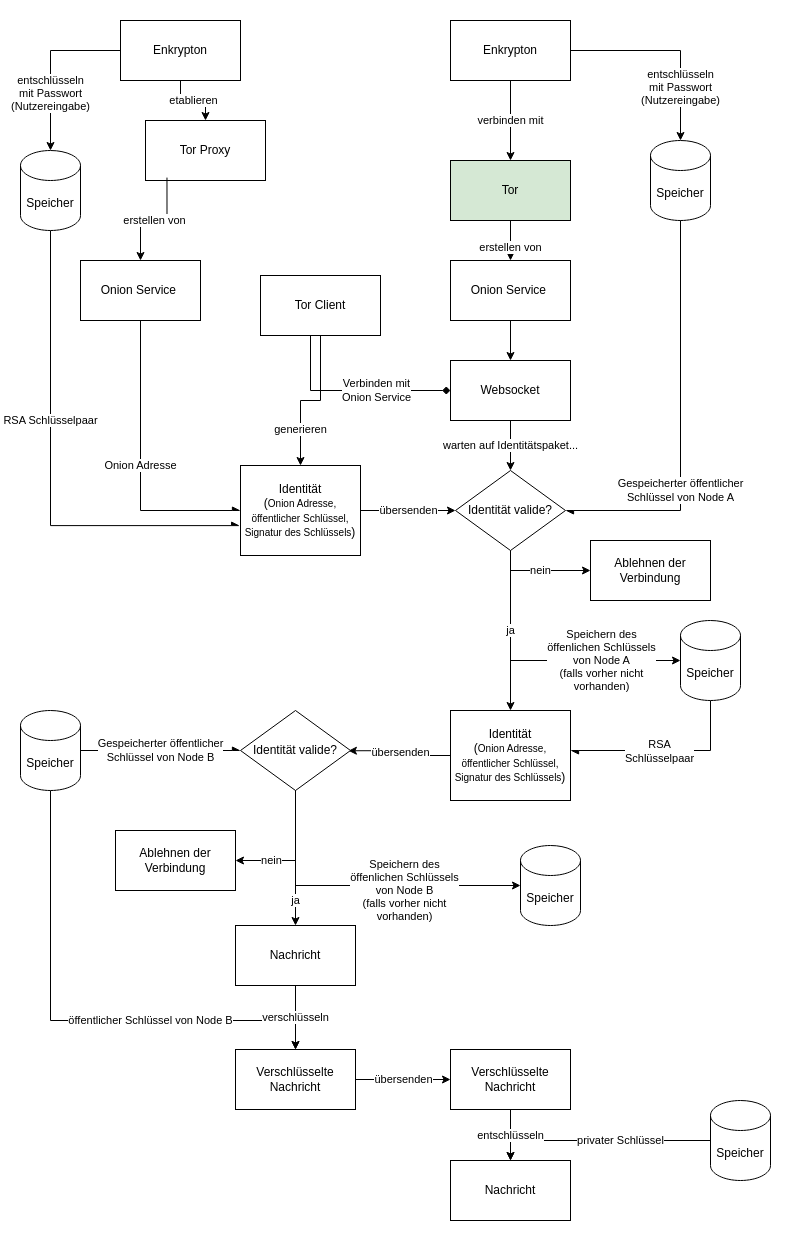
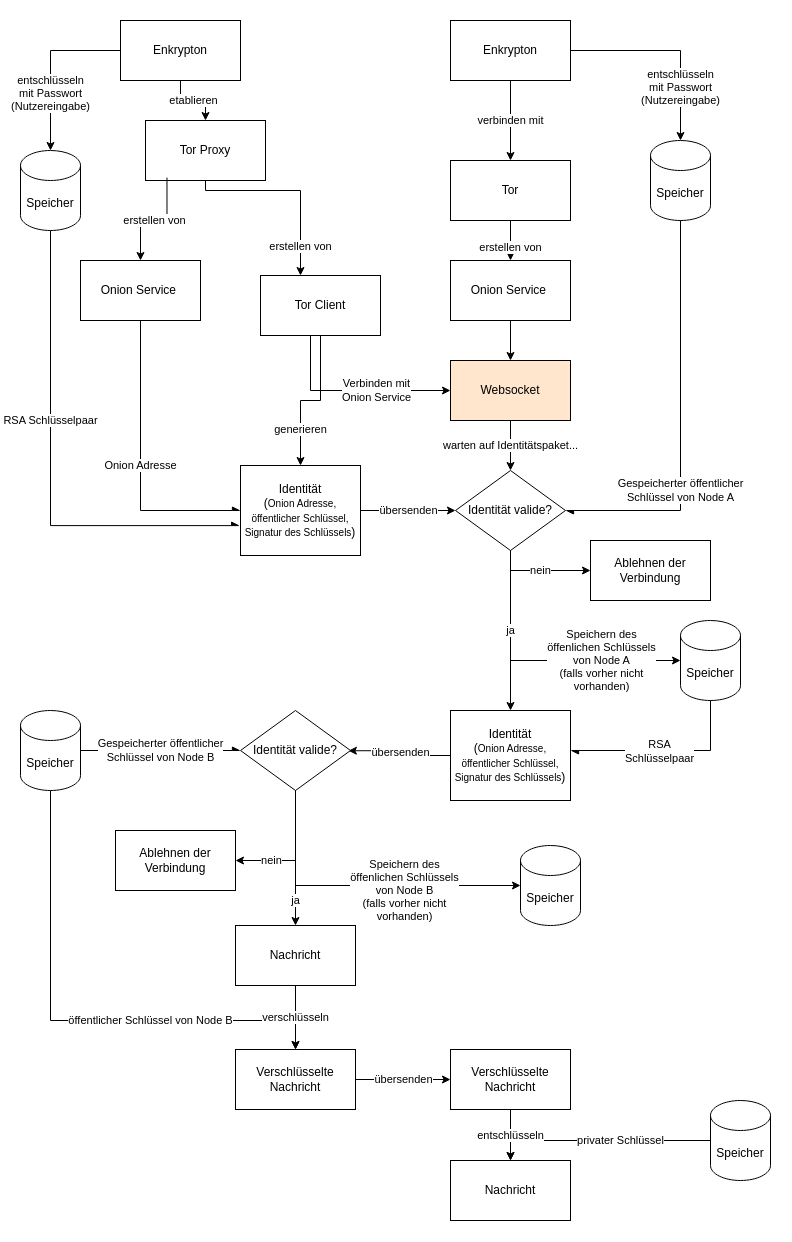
edge "Tor Proxy" -> "Tor Client": added, label "erstellen von"
node "Tor": fillcolor #d5e8d4 -> #ffffff
edge "Tor Client" -> "Websocket": arrowhead diamond -> classic
node "Websocket": fillcolor #ffffff -> #ffe6cc
